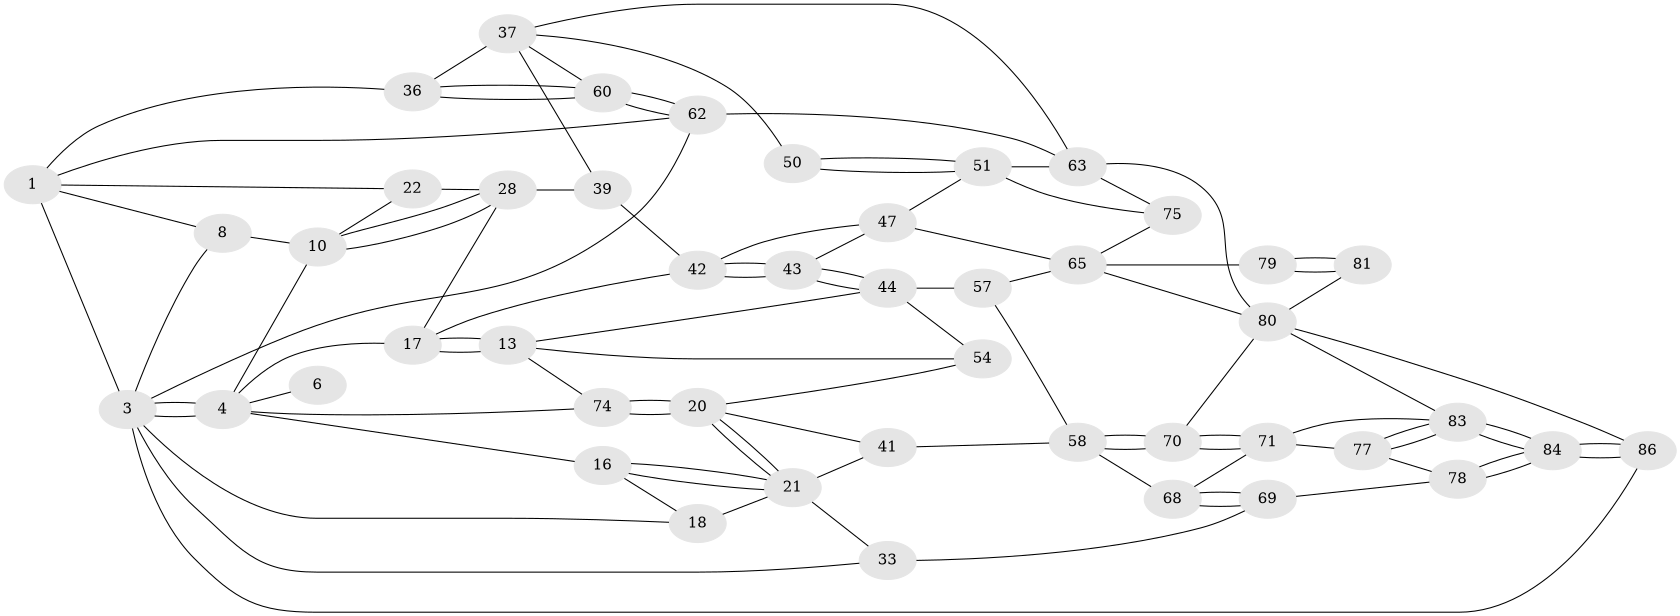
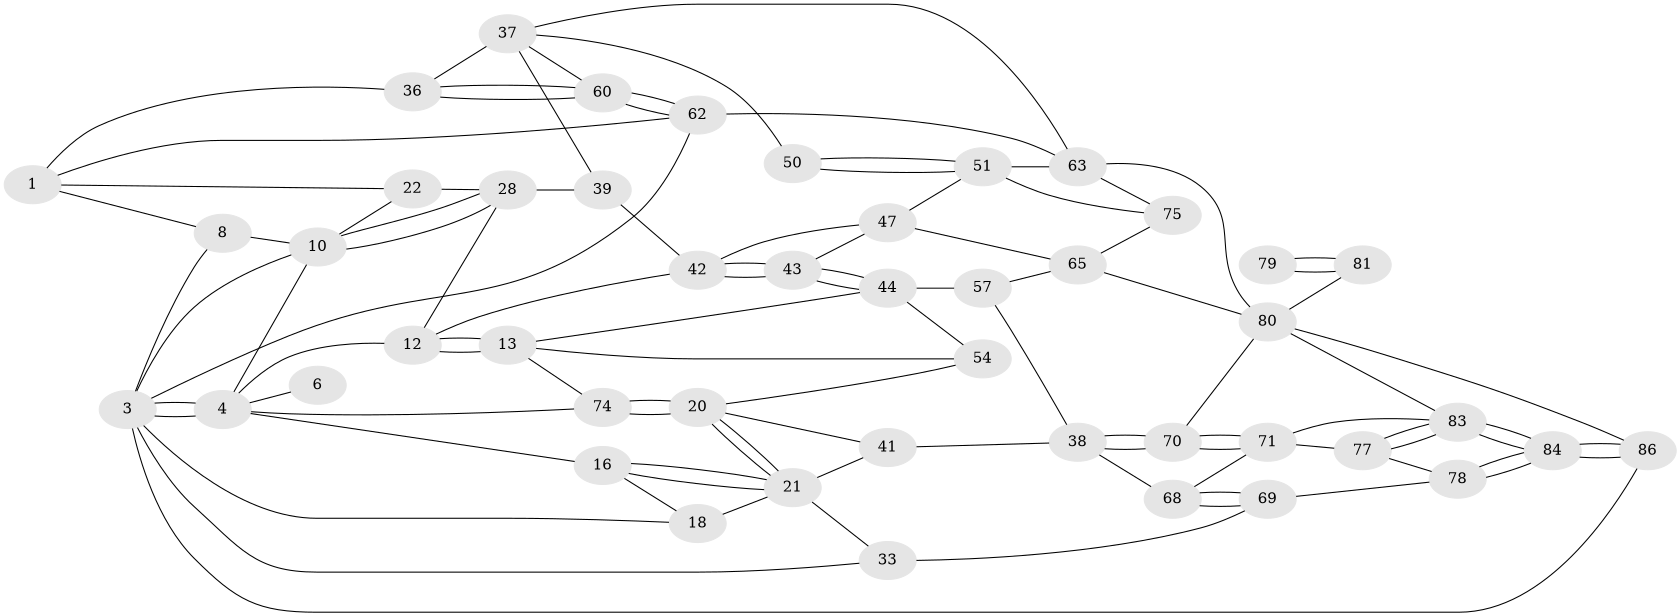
edge "65" -- "79": removed
edge "1" -- "3": now "10" -- "3"
node "17": label "17" -> "12"
node "58": label "58" -> "38"
